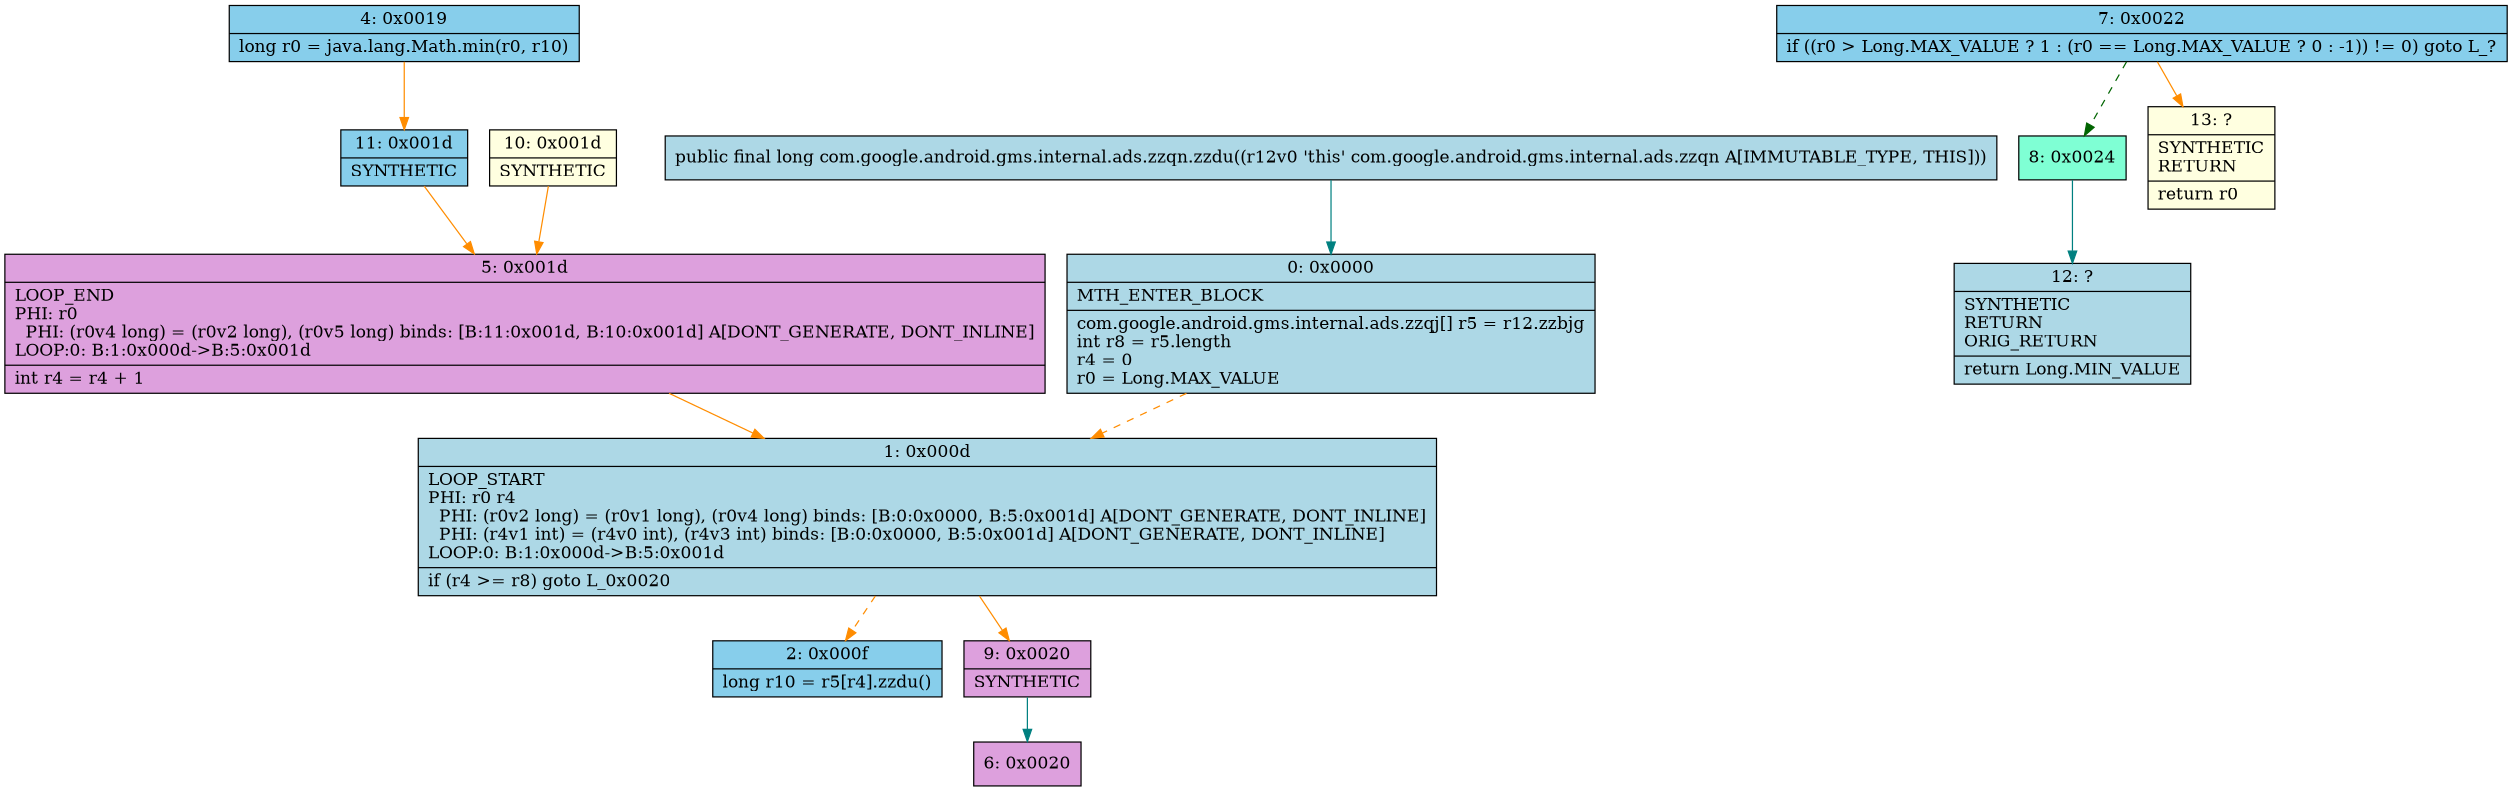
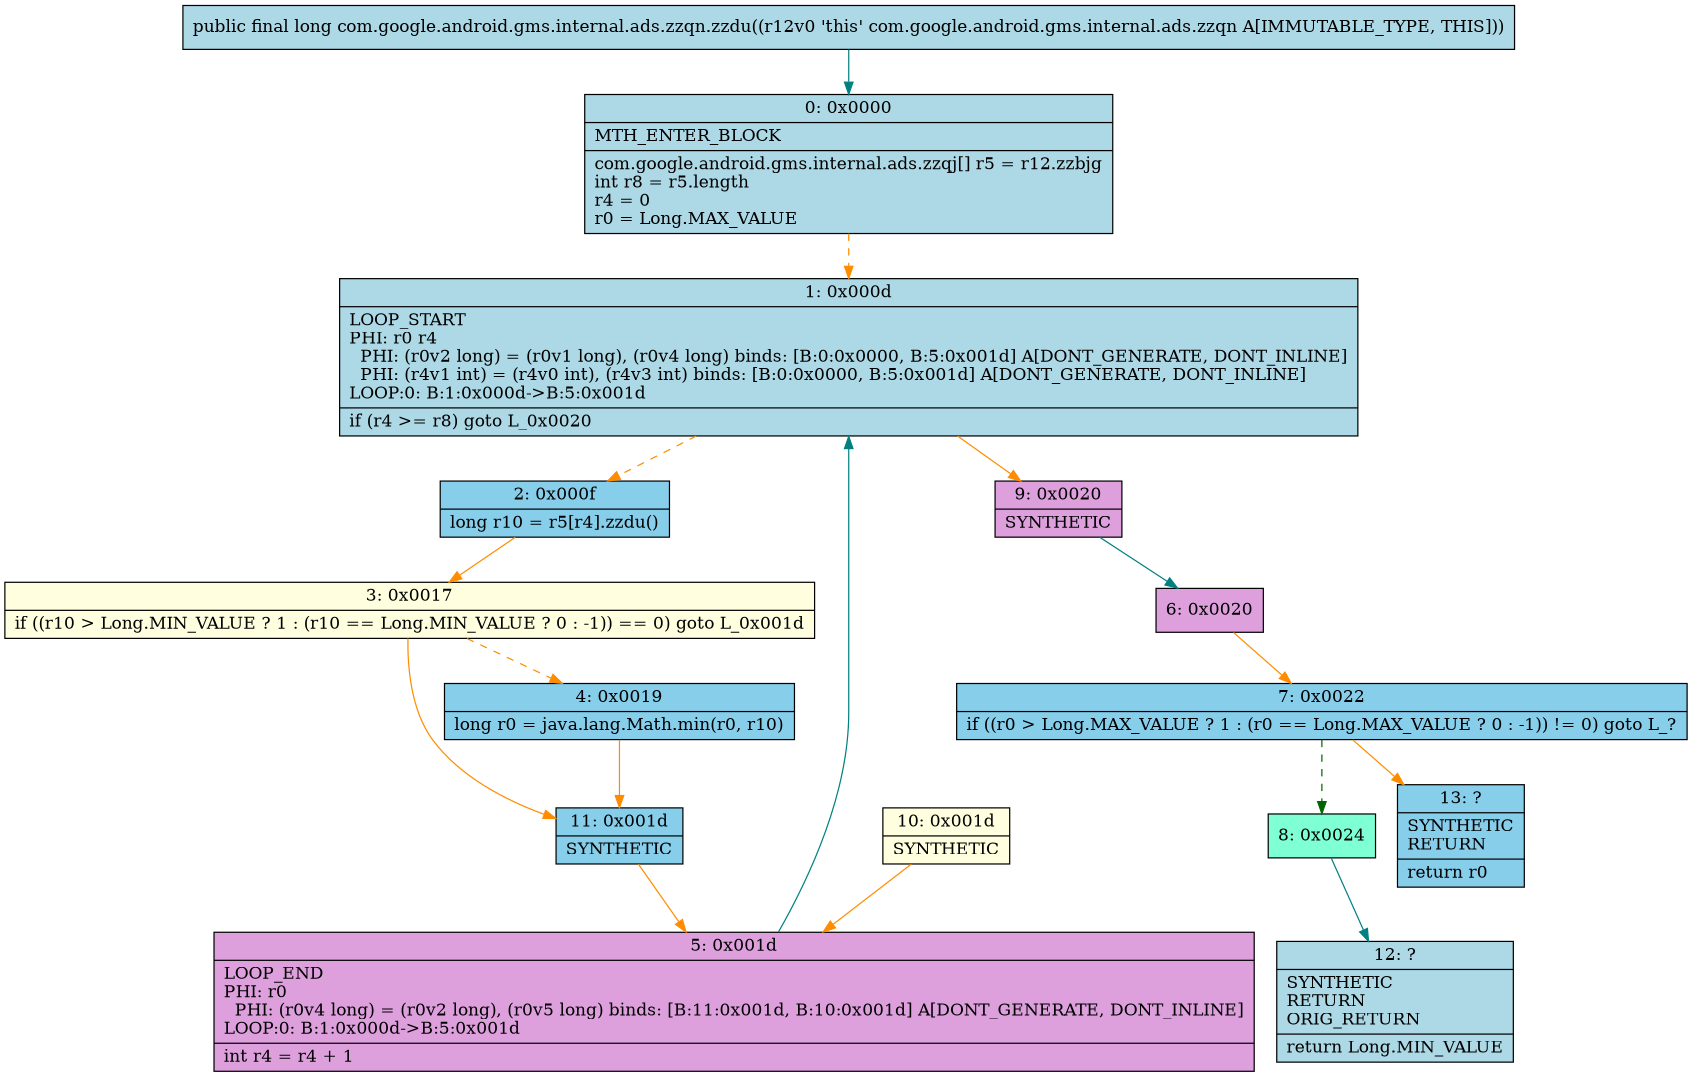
node "13: ?": fillcolor lightyellow -> skyblue
edge "5: 0x001d" -> "1: 0x000d": color darkorange -> teal
node "3: 0x0017": added
edge "6: 0x0020" -> "7: 0x0022": added
